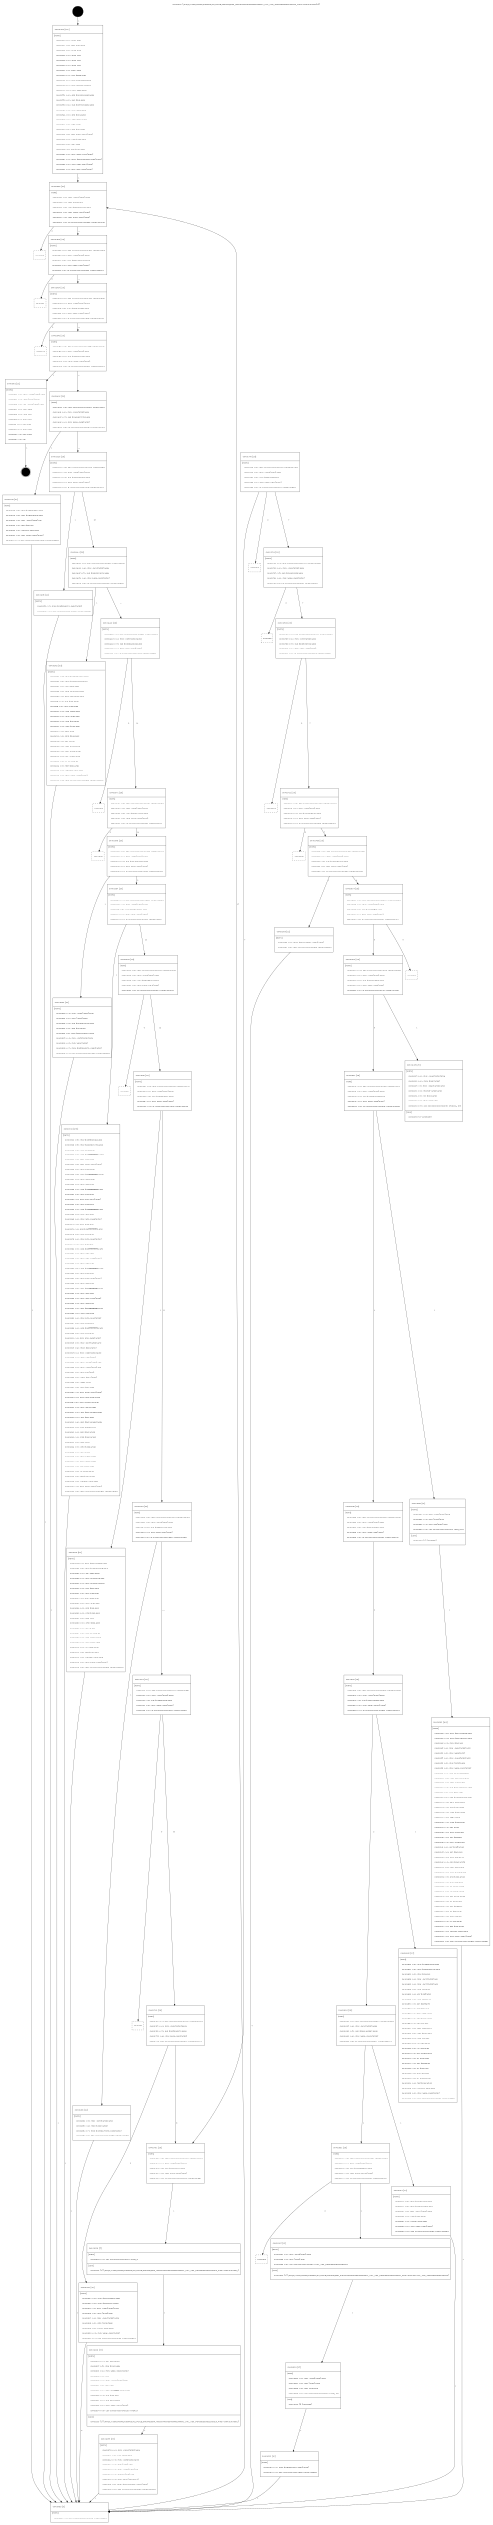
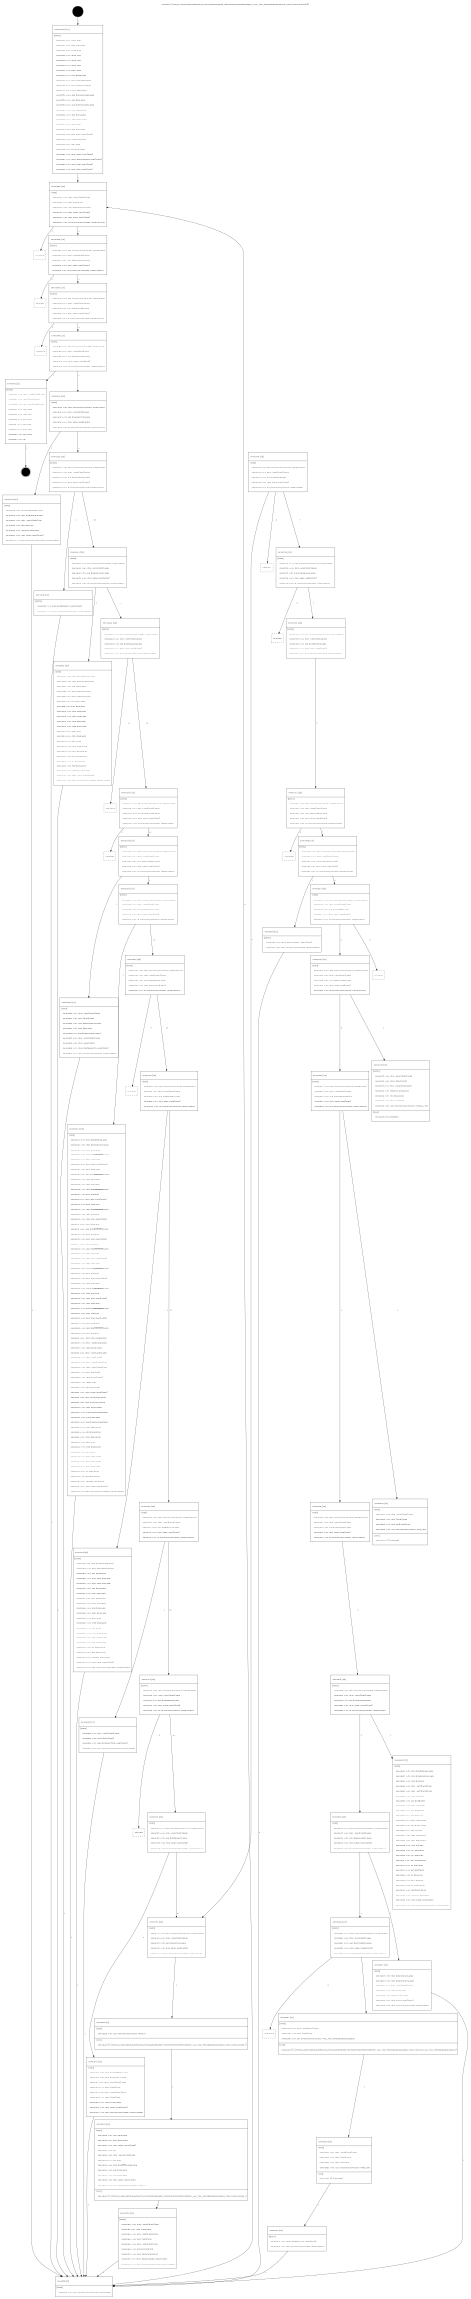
node "0x401e08": removed
node "0x401ae2 [163]": removed
